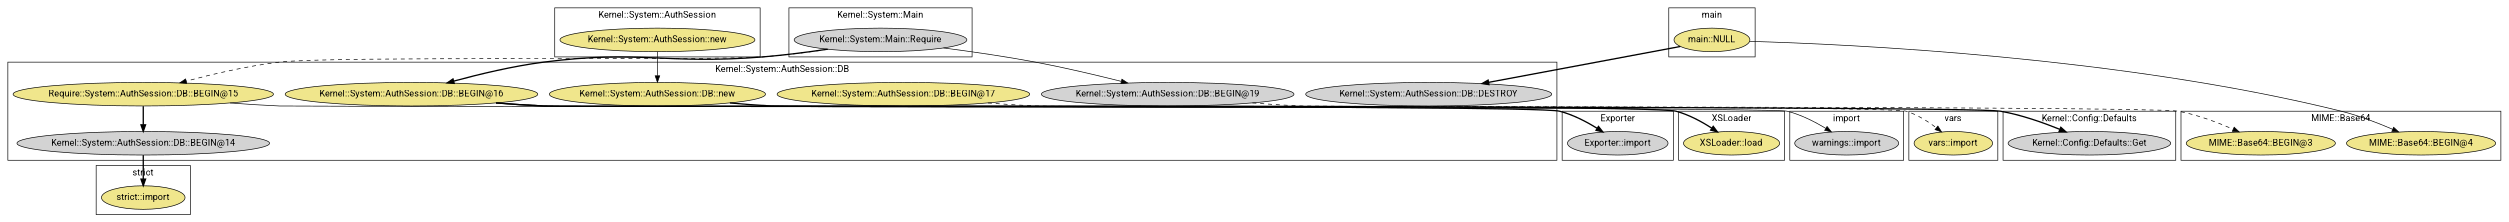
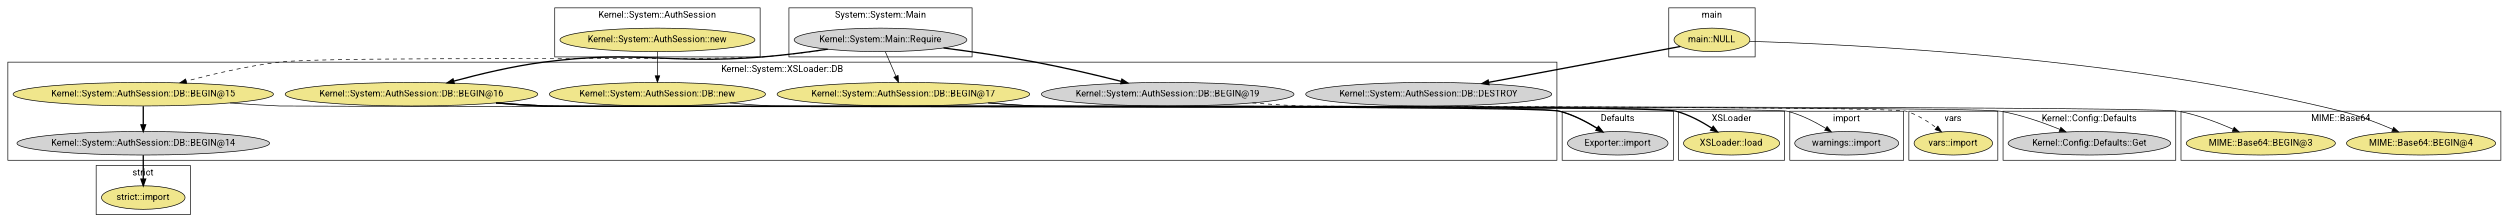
cluster "Kernel::System::Main": label "Kernel::System::Main" -> "System::System::Main"
edge "Kernel::System::Main::Require" -> "Kernel::System::AuthSession::DB::BEGIN@19": style solid -> bold
edge "Kernel::System::Main::Require" -> "Kernel::System::AuthSession::DB::BEGIN@17": added
cluster "Kernel::System::AuthSession::DB": label "Kernel::System::AuthSession::DB" -> "Kernel::System::XSLoader::DB"
node "Require::System::AuthSession::DB::BEGIN@15": label "Require::System::AuthSession::DB::BEGIN@15" -> "Kernel::System::AuthSession::DB::BEGIN@15"
edge "Kernel::System::AuthSession::DB::BEGIN@17" -> "Exporter::import": added
edge "Kernel::System::AuthSession::DB::new" -> "Kernel::Config::Defaults::Get": style bold -> solid
edge "Kernel::System::AuthSession::DB::BEGIN@17" -> "MIME::Base64::BEGIN@3": style dashed -> solid
cluster "Exporter": label "Exporter" -> "Defaults"
